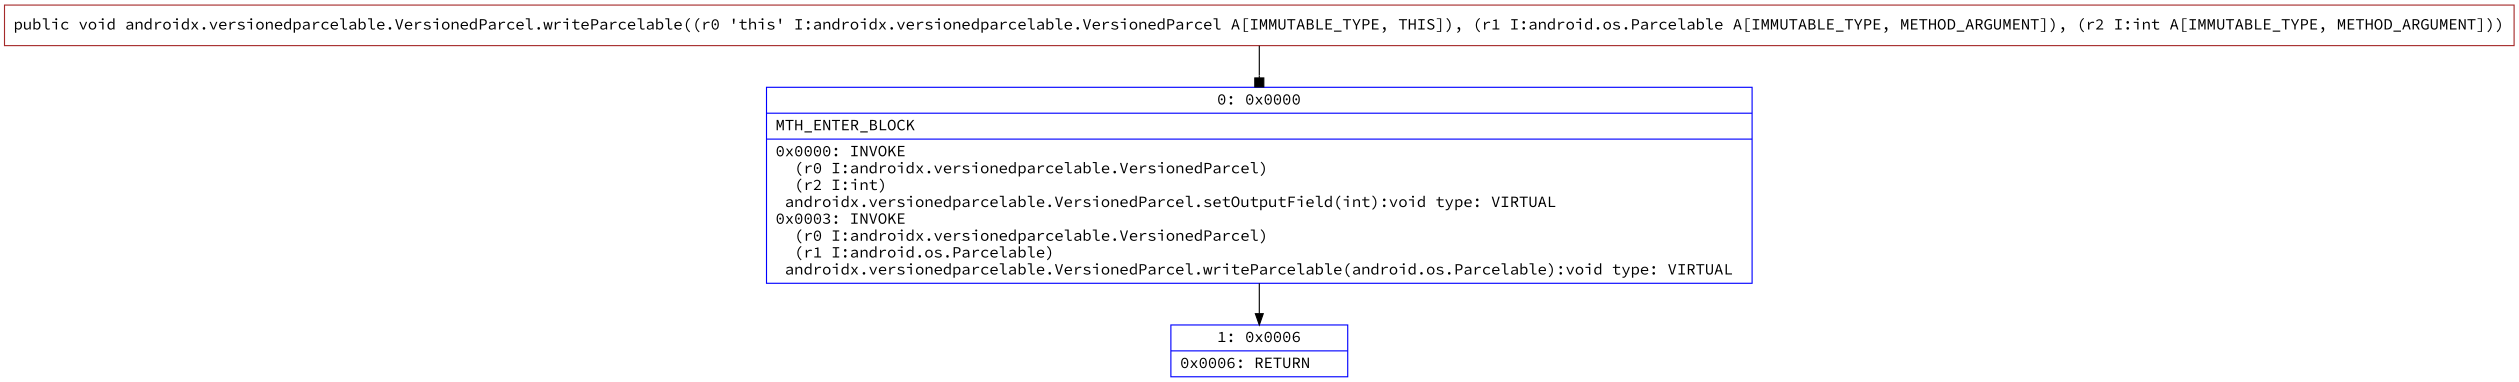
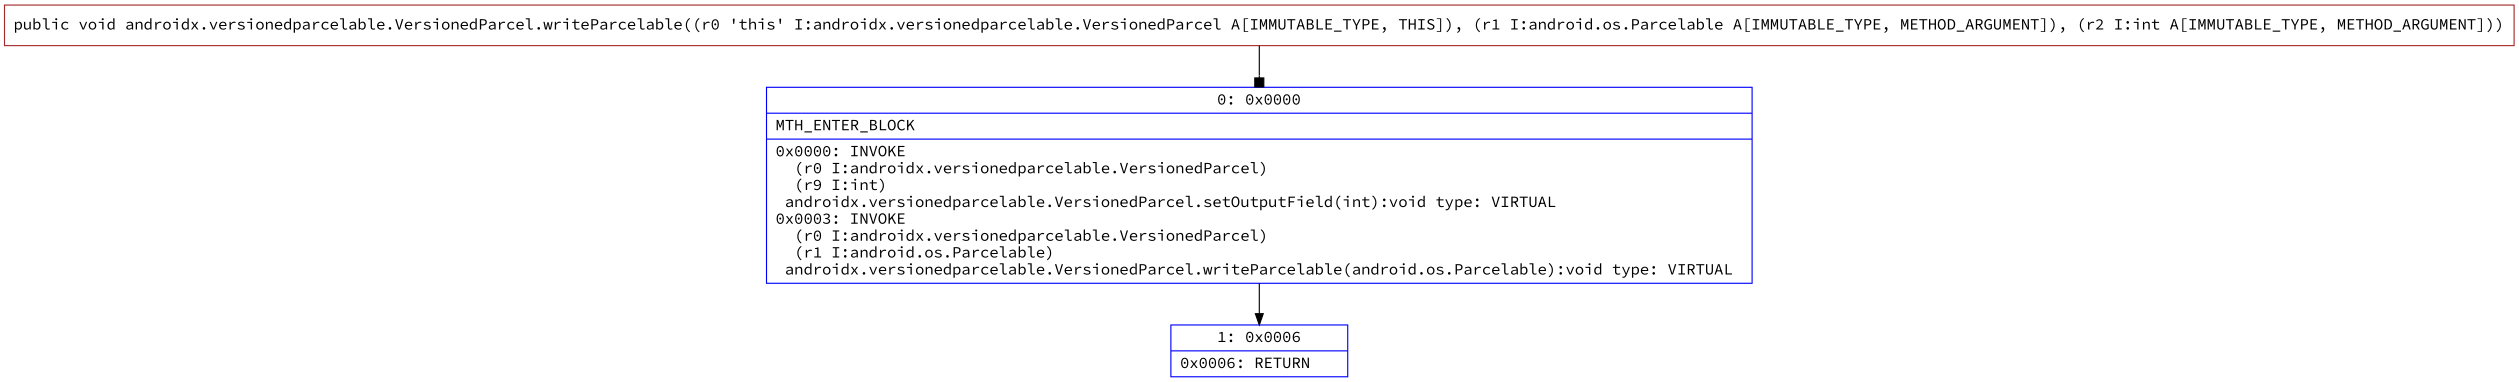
node "0: 0x0000": text "(r2 I:int)" -> "(r9 I:int)"
